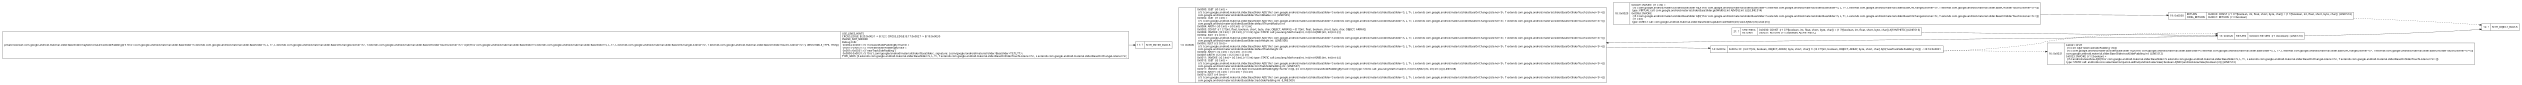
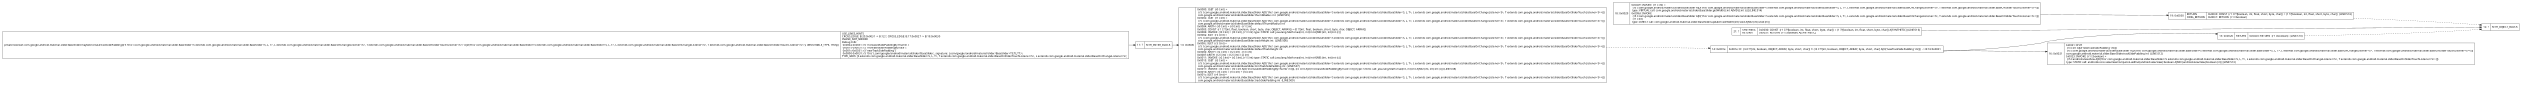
edge "21: ?" -> "15: 0x0020": now "21: ?" -> "12: ?"
edge "15: 0x0020" -> "12: ?": style solid -> dashed
edge "14: 0x001e" -> "15: 0x0020": style dashed -> solid
edge "15: 0x0020" -> "13: 0x0000": now "11: ?" -> "13: 0x0000"
edge "13: 0x0000" -> "14: 0x001e": style solid -> dashed
edge "14: 0x001e" -> "16: 0x0021": style dashed -> solid
